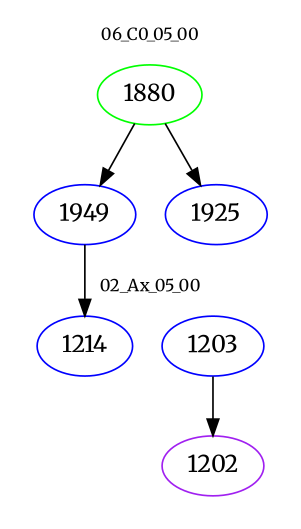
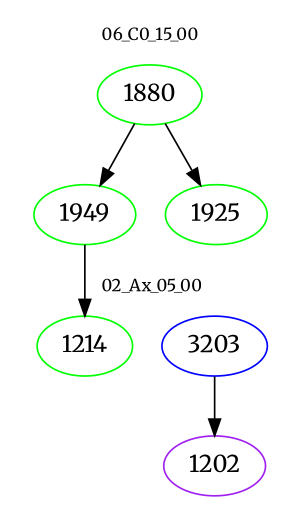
cluster "06_C0_05_00": label "06_C0_05_00" -> "06_C0_15_00"
node "1949": color blue -> green
node "1925": color blue -> green
node "1214": color blue -> green
node "1203": label "1203" -> "3203"
